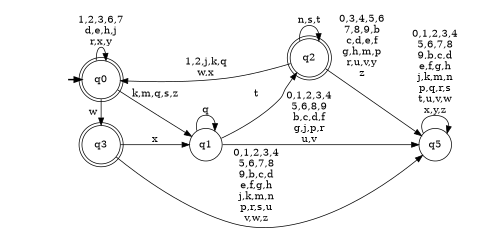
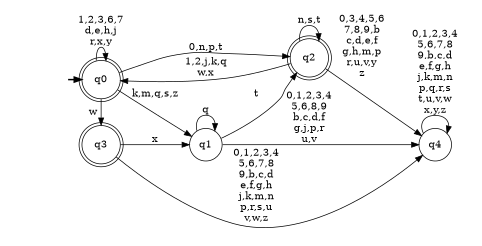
edge "q0" -> "q2": added, label "0,n,p,t"
node "q5": label "q5" -> "q4"
